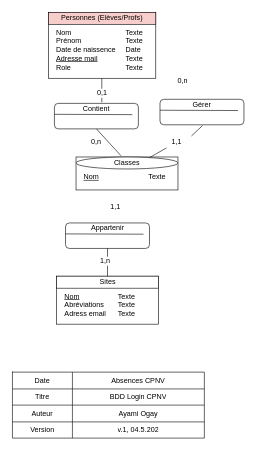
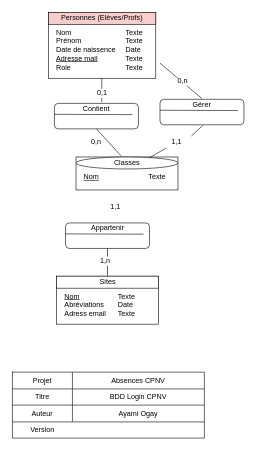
edge "Texte Texte Date Texte Texte" -- "Gérer": added
node "Texte Texte Texte": label "Texte Texte Texte" -> "Texte Date Texte"
node "Date": label "Date" -> "Projet"
node "v.1, 04.5.202": removed
